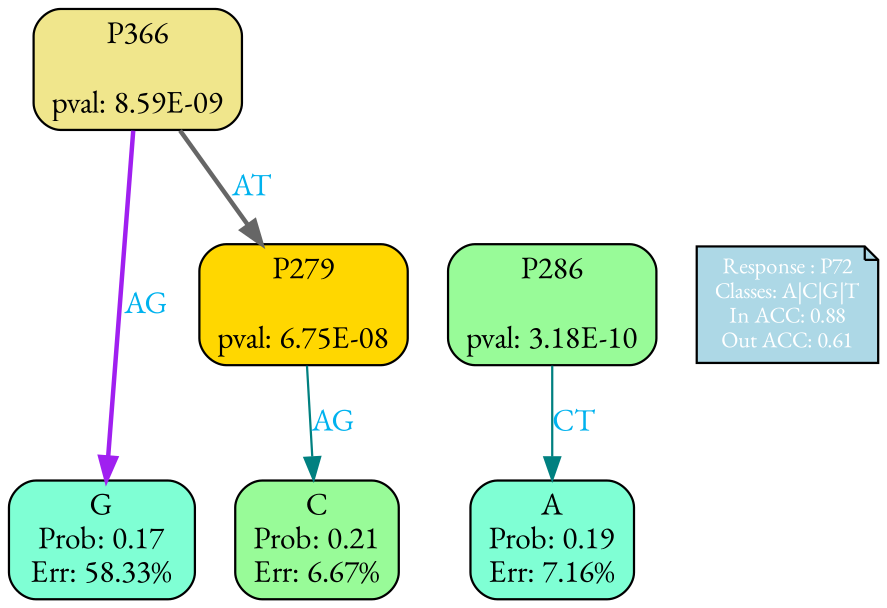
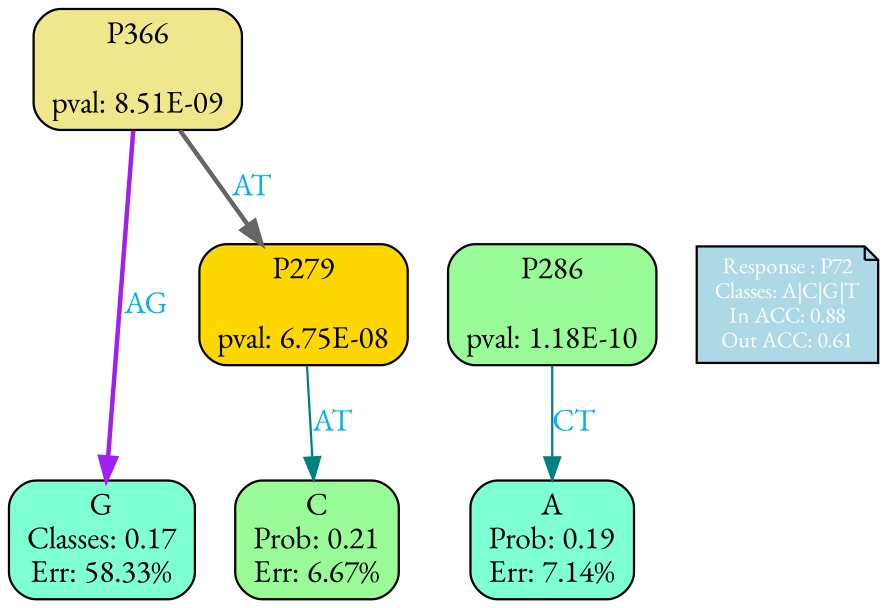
node "P366 pval: 8.59E-09": label "P366 pval: 8.59E-09" -> "P366 pval: 8.51E-09"
node "P286 pval: 3.18E-10": label "P286 pval: 3.18E-10" -> "P286 pval: 1.18E-10"
edge "P279 pval: 6.75E-08" -> "C Prob: 0.21 Err: 6.67%": label "AG" -> "AT"
node "G Prob: 0.17 Err: 58.33%": label "G Prob: 0.17 Err: 58.33%" -> "G Classes: 0.17 Err: 58.33%"
node "A Prob: 0.19 Err: 7.16%": label "A Prob: 0.19 Err: 7.16%" -> "A Prob: 0.19 Err: 7.14%"
